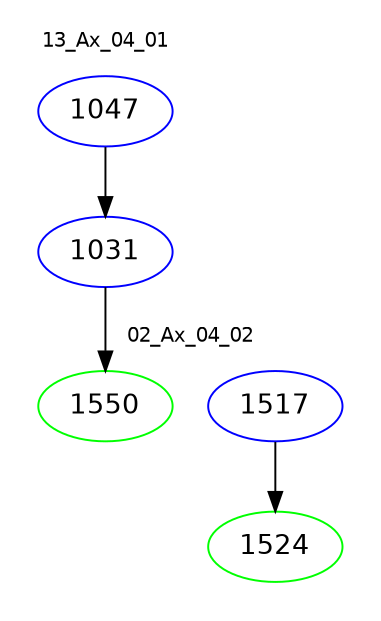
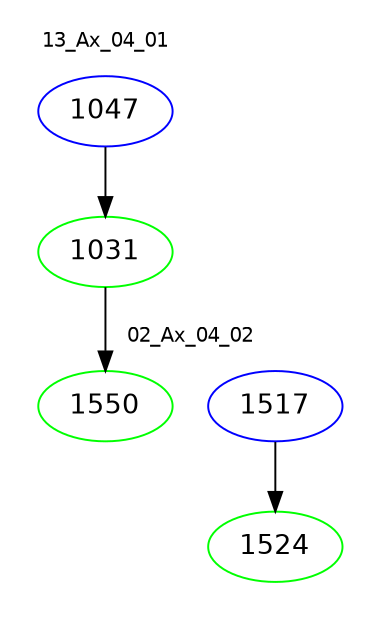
node "1031": color blue -> green
